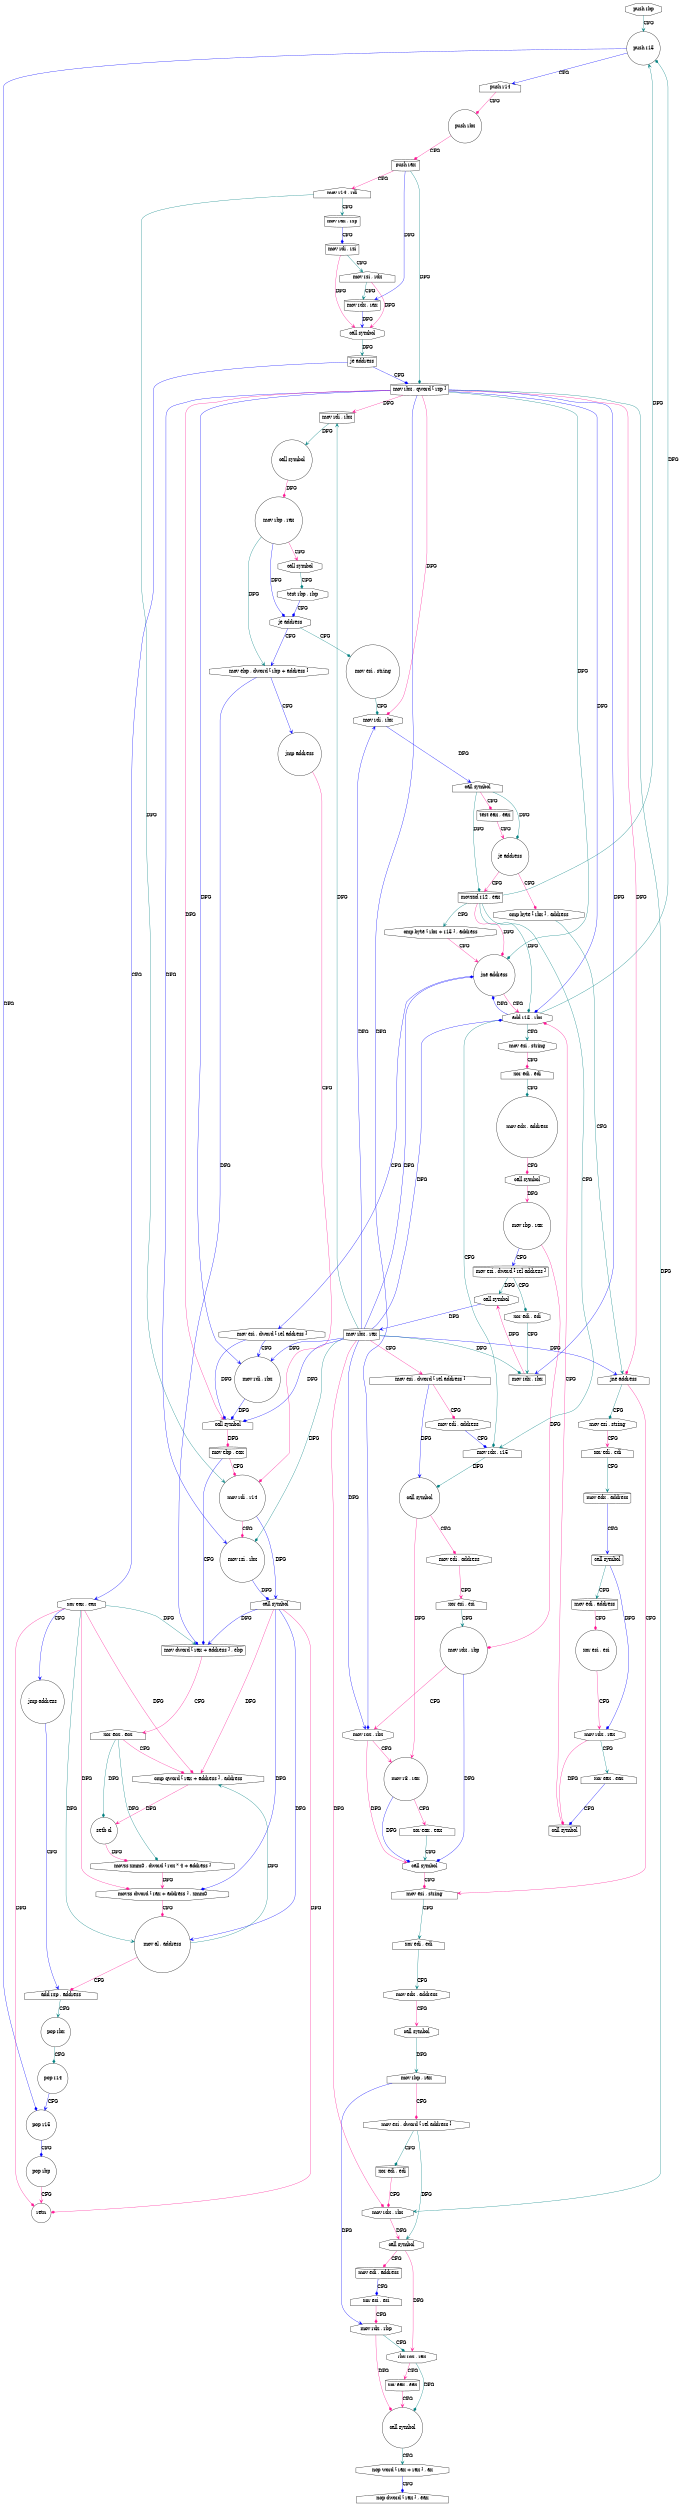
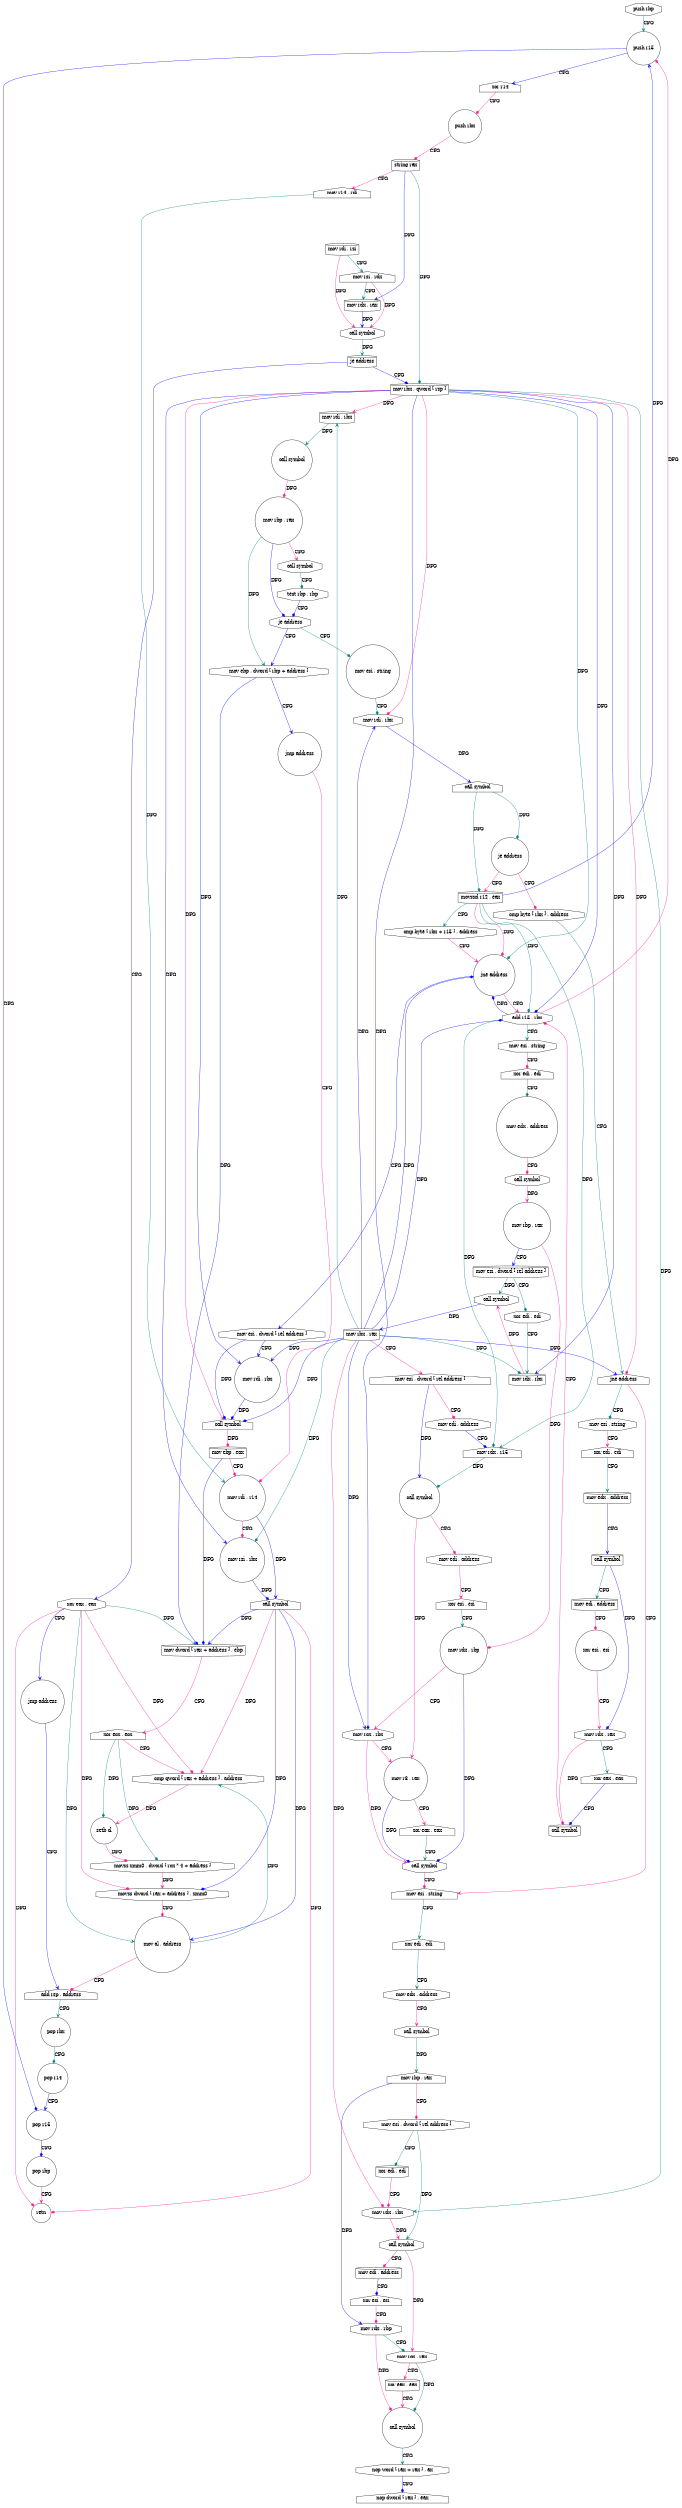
node "push r14": label "push r14" -> "xor r14"
node "push rax": label "push rax" -> "string rax"
node "mov rax , rsp": removed
edge "movsxd r12 , eax" -> "push r15": color teal -> blue
edge "add r15 , rbx" -> "push r15": color teal -> deeppink
node "test eax , eax": removed
edge "movsxd r12 , eax" -> "mov rdx , r15": label "CFG" -> "DFG"
edge "add r15 , rbx" -> "mov rdx , r15": label "CFG" -> "DFG"
edge "mov ebp , eax" -> "mov dword [ rax + address ] , ebp": label "CFG" -> "DFG"
node "rbx rcx , rax": label "rbx rcx , rax" -> "mov rcx , rax"
